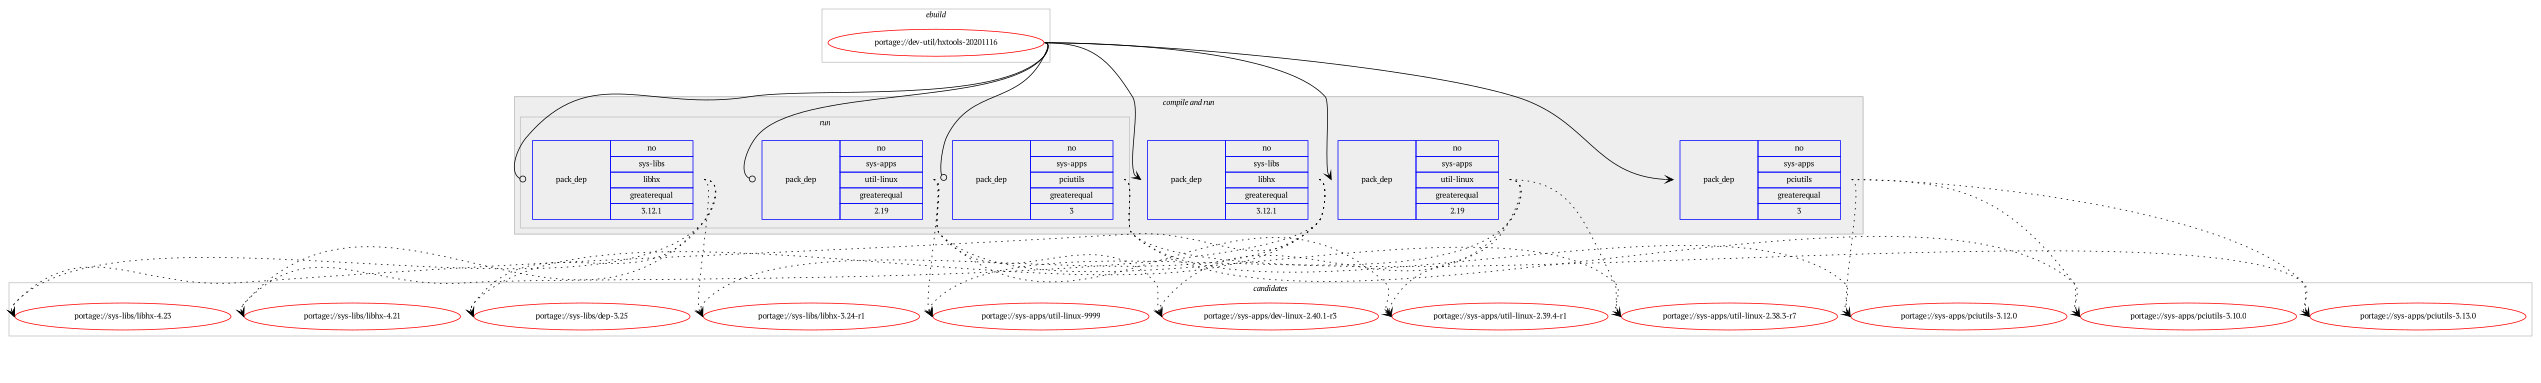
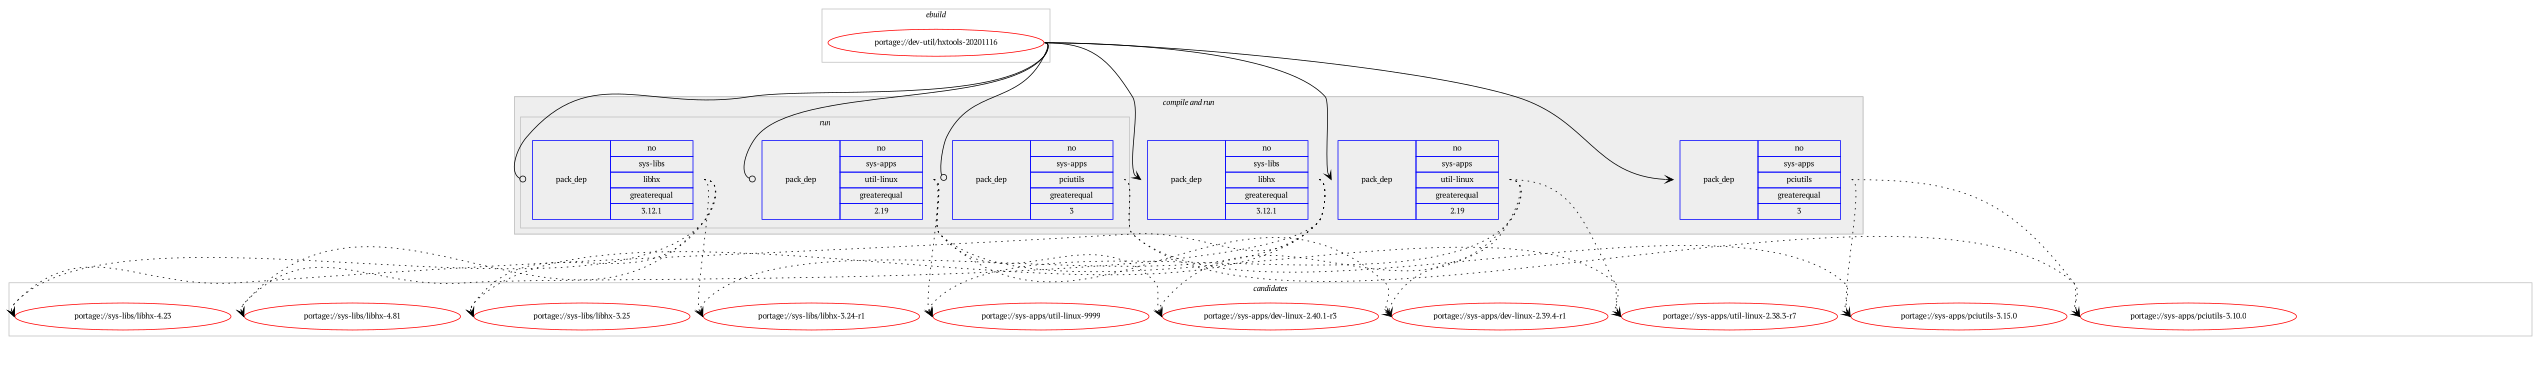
node "portage://sys-libs/libhx-4.21": label "portage://sys-libs/libhx-4.21" -> "portage://sys-libs/libhx-4.81"
node "portage://sys-libs/dep-3.25": label "portage://sys-libs/dep-3.25" -> "portage://sys-libs/libhx-3.25"
node "portage://sys-apps/util-linux-2.39.4-r1": label "portage://sys-apps/util-linux-2.39.4-r1" -> "portage://sys-apps/dev-linux-2.39.4-r1"
node "portage://sys-apps/pciutils-3.12.0": label "portage://sys-apps/pciutils-3.12.0" -> "portage://sys-apps/pciutils-3.15.0"
node "portage://sys-apps/pciutils-3.13.0": removed
